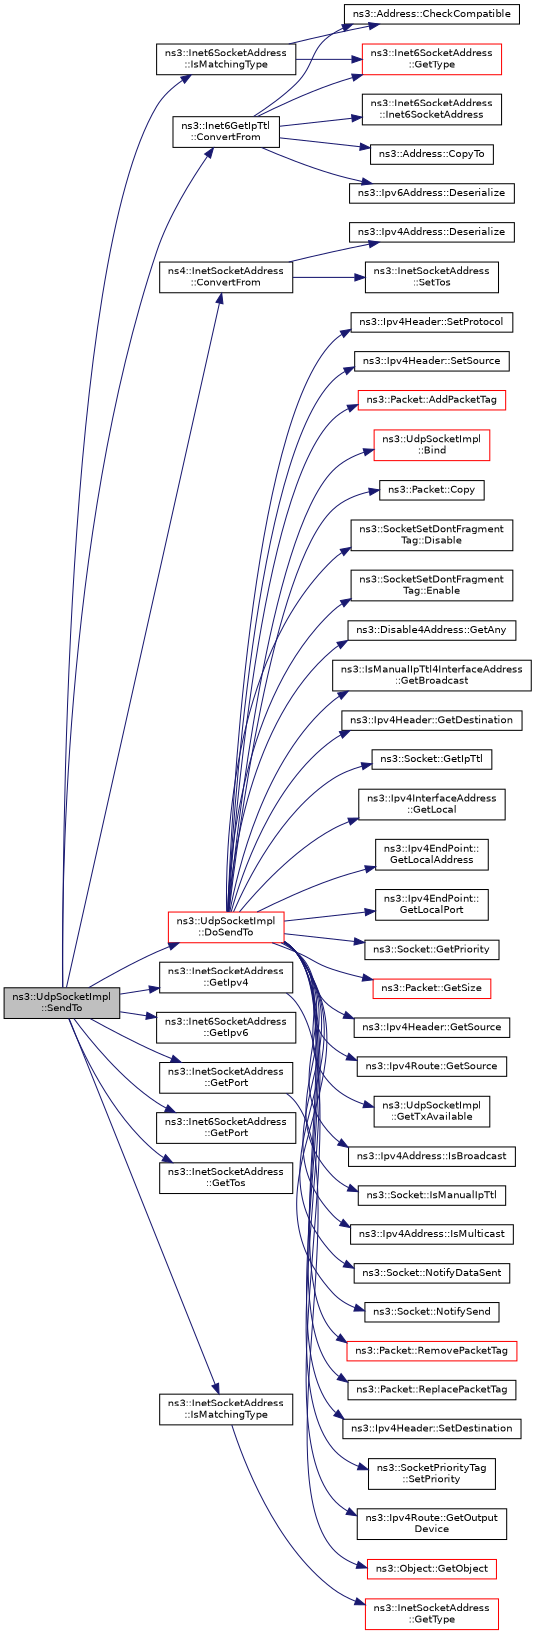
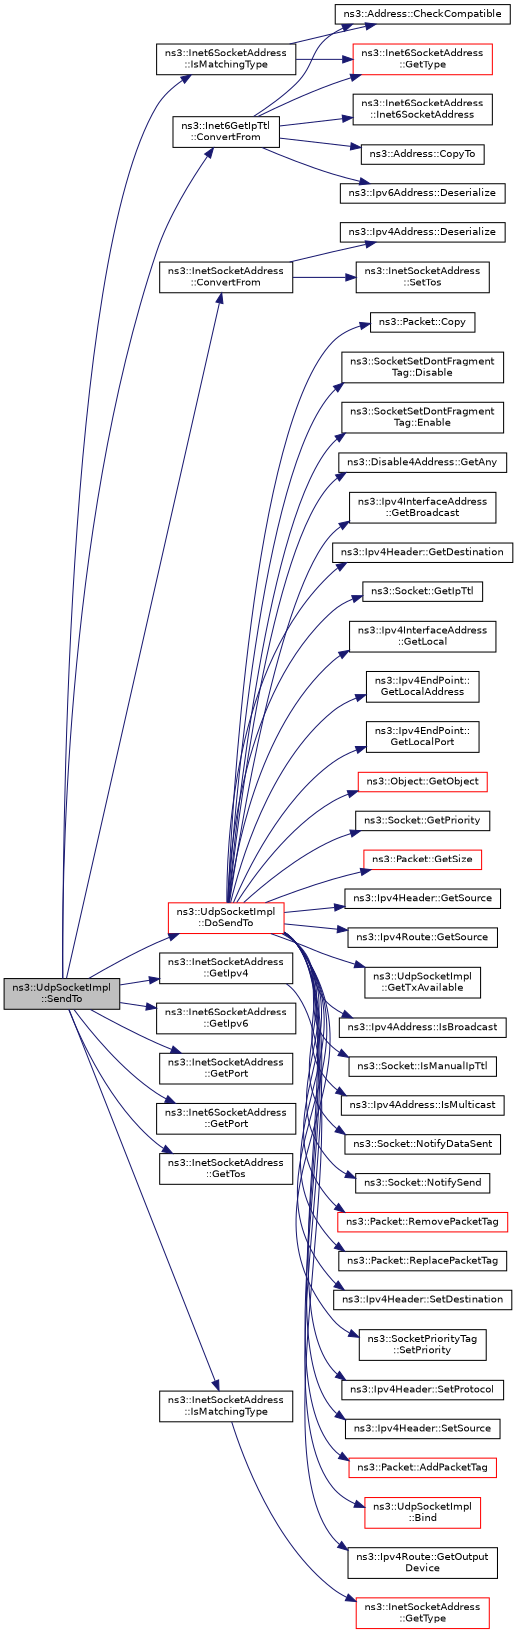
node "ns4::InetSocketAddress ::ConvertFrom": label "ns4::InetSocketAddress ::ConvertFrom" -> "ns3::InetSocketAddress ::ConvertFrom"
node "ns3::IsManualIpTtl4InterfaceAddress ::GetBroadcast": label "ns3::IsManualIpTtl4InterfaceAddress ::GetBroadcast" -> "ns3::Ipv4InterfaceAddress ::GetBroadcast"
edge "ns3::InetSocketAddress ::GetPort" -> "ns3::Object::GetObject": now "ns3::UdpSocketImpl ::DoSendTo" -> "ns3::Object::GetObject"
